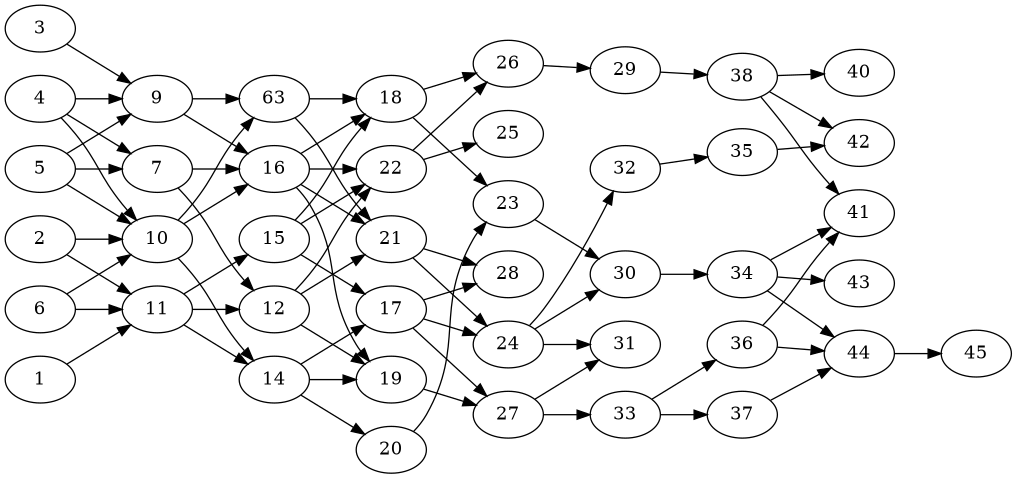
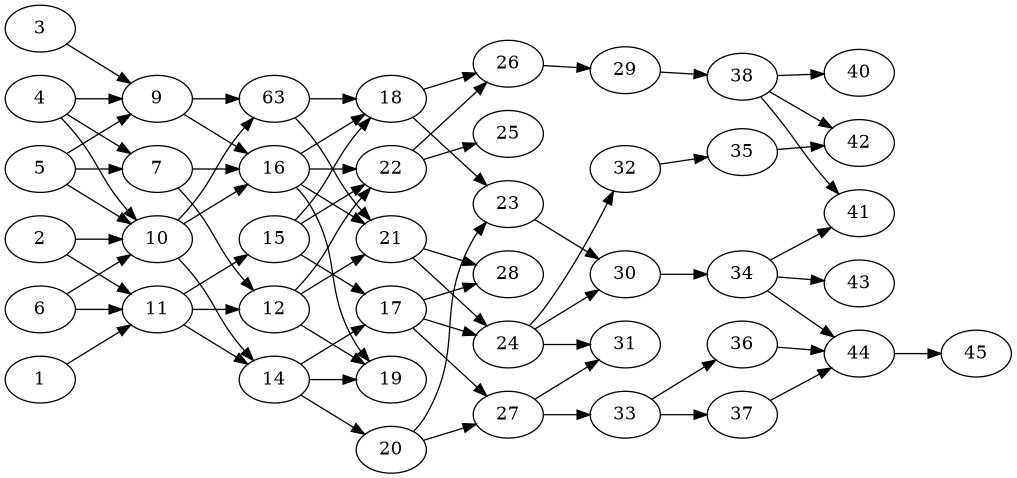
edge "36" -> "41": removed
edge "19" -> "27": now "20" -> "27"
